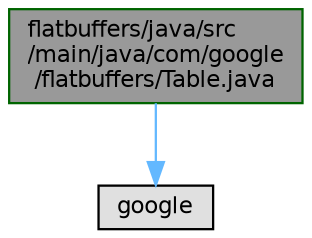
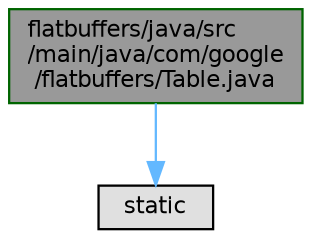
node "google": label "google" -> "static"
